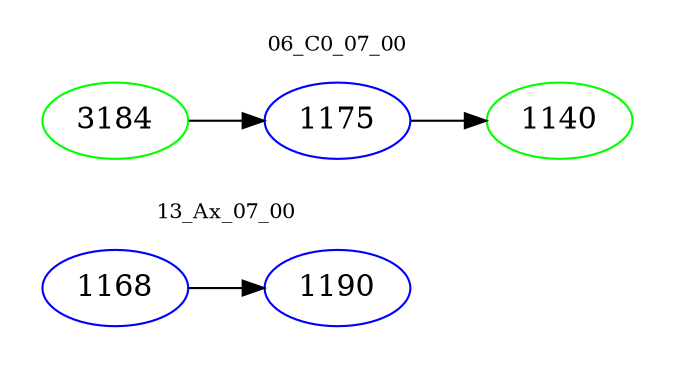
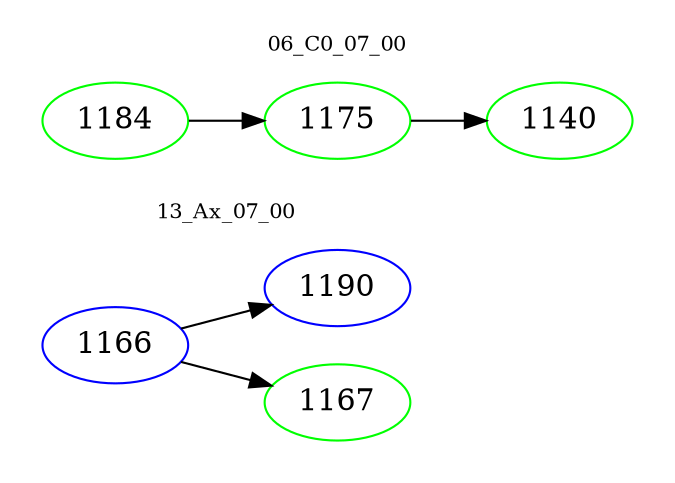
node "3184": label "3184" -> "1184"
node "1175": color blue -> green
node "1168": label "1168" -> "1166"
node "1167": added
